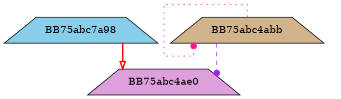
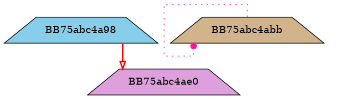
node "BB75abc7a98": label "BB75abc7a98" -> "BB75abc4a98"
edge "BB75abc4abb" -> "BB75abc4ae0": removed
